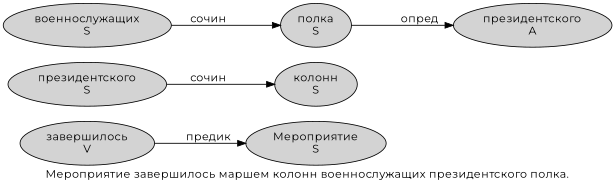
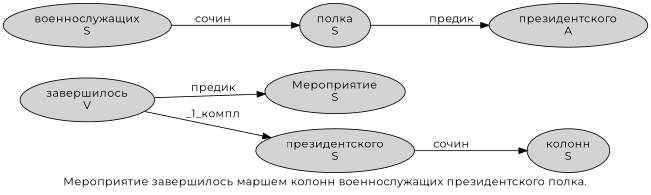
edge "полка S" -> "президентского A": label "опред" -> "предик"
edge "завершилось V" -> "президентского S": added, label "_1_компл"
